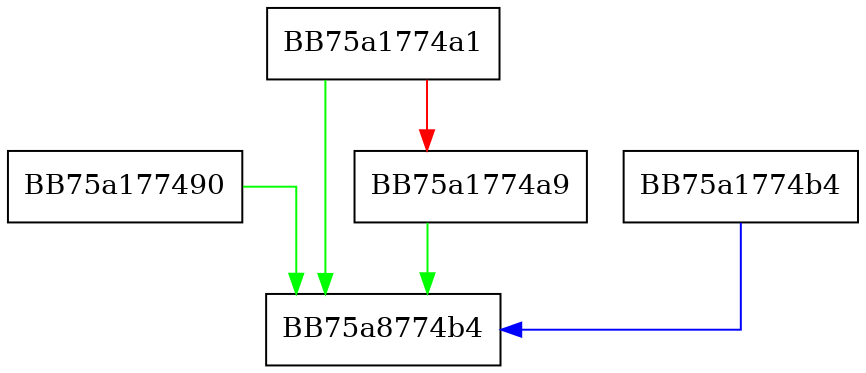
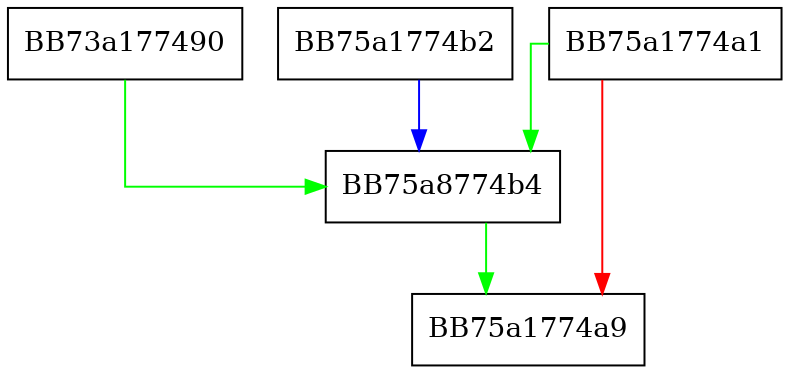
node "BB75a177490": label "BB75a177490" -> "BB73a177490"
node "BB75a1774b4": label "BB75a1774b4" -> "BB75a1774b2"
edge "BB75a1774a9" -> "BB75a8774b4": reversed
